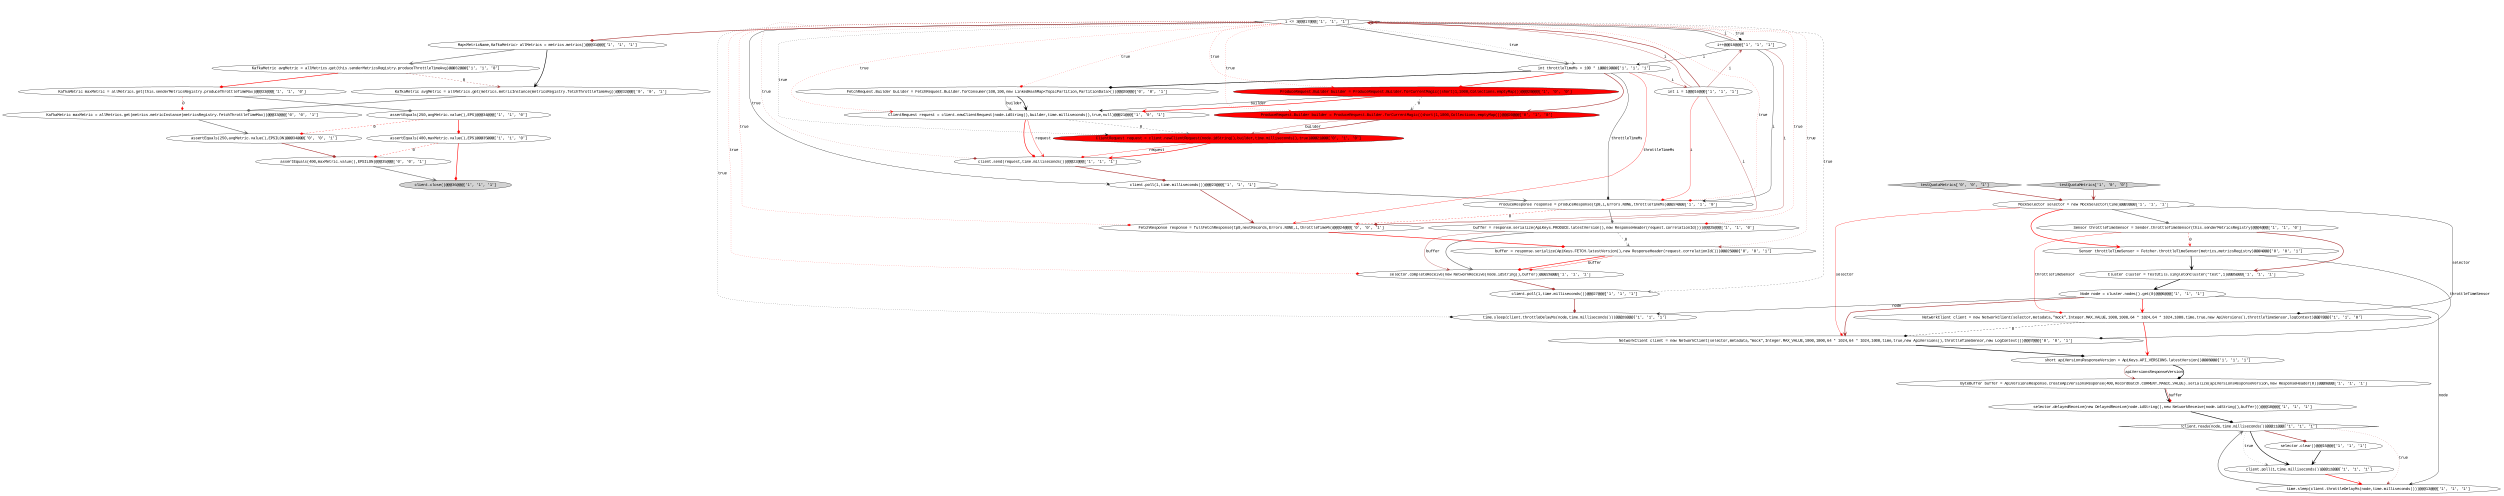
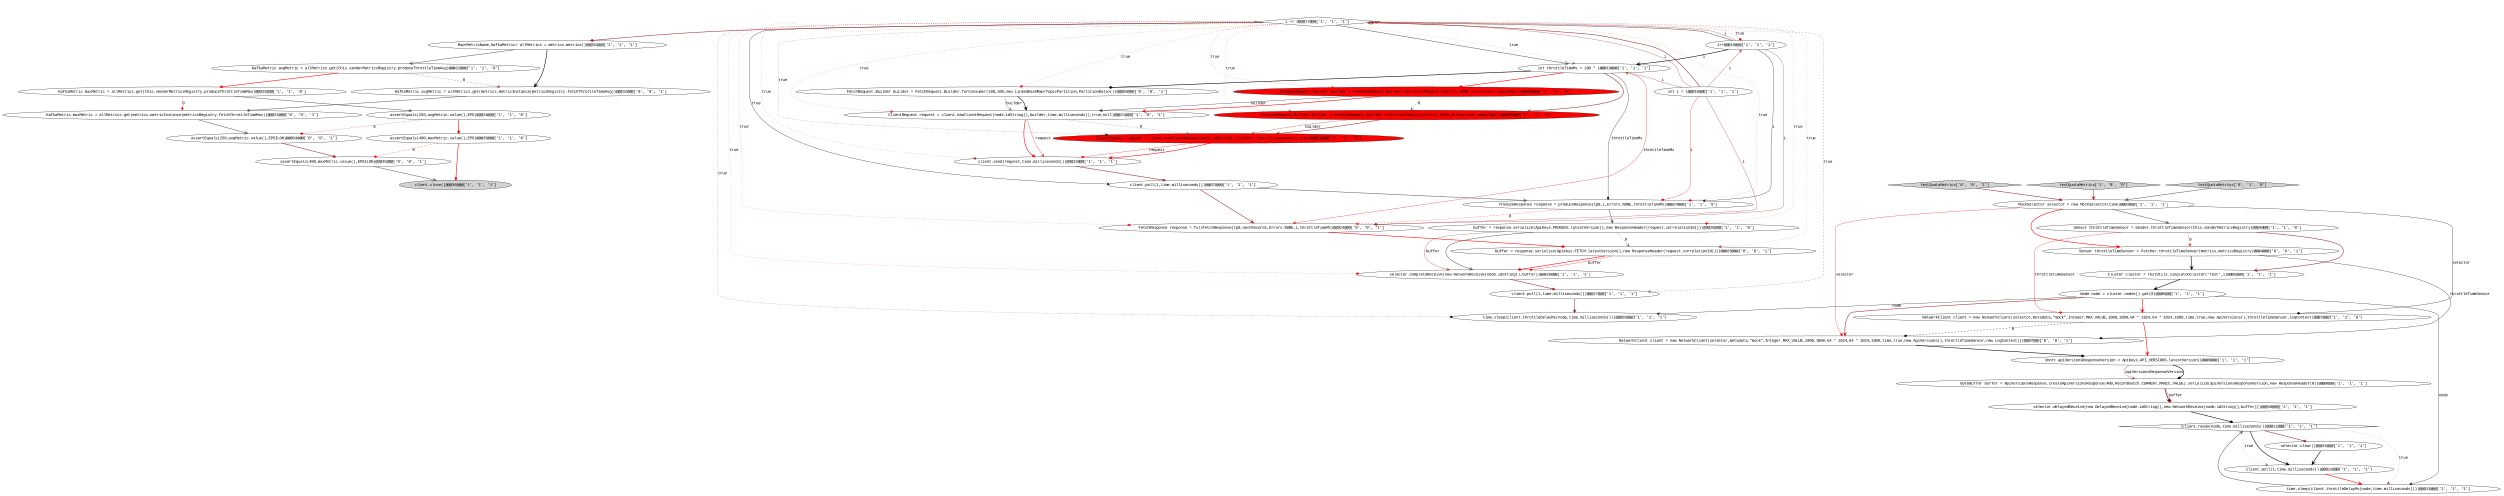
edge "i <= 3@@@17@@@['1', '1', '1']" -> "i++@@@18@@@['1', '1', '1']": color black -> red
edge "i++@@@18@@@['1', '1', '1']" -> "int throttleTimeMs = 100 * i@@@19@@@['1', '1', '1']": style solid -> bold
edge "int throttleTimeMs = 100 * i@@@19@@@['1', '1', '1']" -> "int i = 1@@@16@@@['1', '1', '1']": reversed
node "testQuotaMetrics['0', '1', '0']": added
